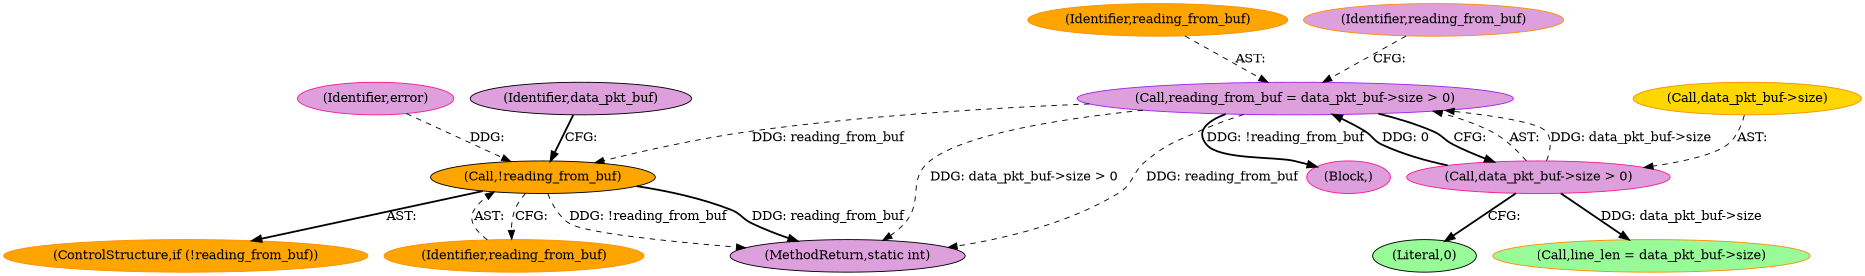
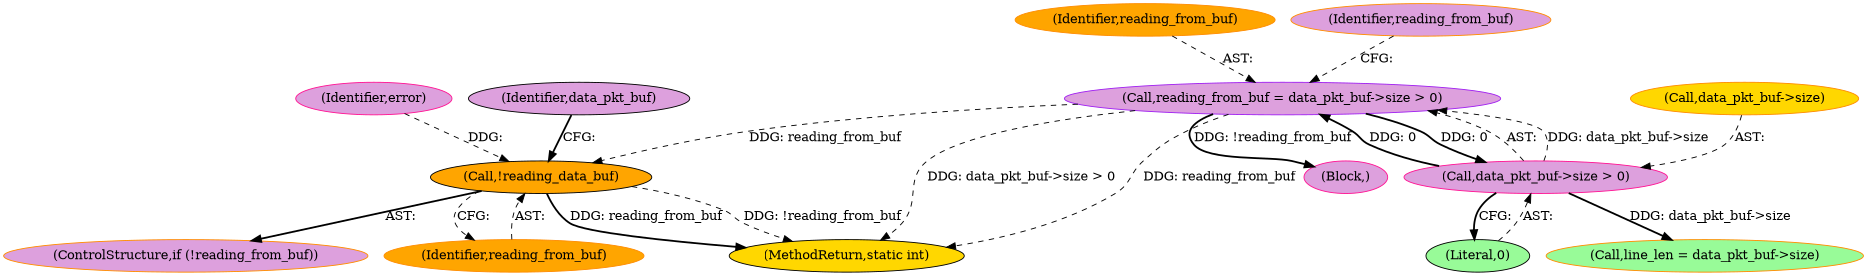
edge "(Call,reading_from_buf = data_pkt_buf->size > 0)" -> "(Call,data_pkt_buf->size > 0)": label "CFG: " -> "DDG: 0"
node "(Call,!reading_from_buf)": label "(Call,!reading_from_buf)" -> "(Call,!reading_data_buf)"
edge "(Literal,0)" -> "(Call,data_pkt_buf->size > 0)": added, label "AST:"
node "(ControlStructure,if (!reading_from_buf))": fillcolor orange -> plum
node "(MethodReturn,static int)": fillcolor plum -> gold
